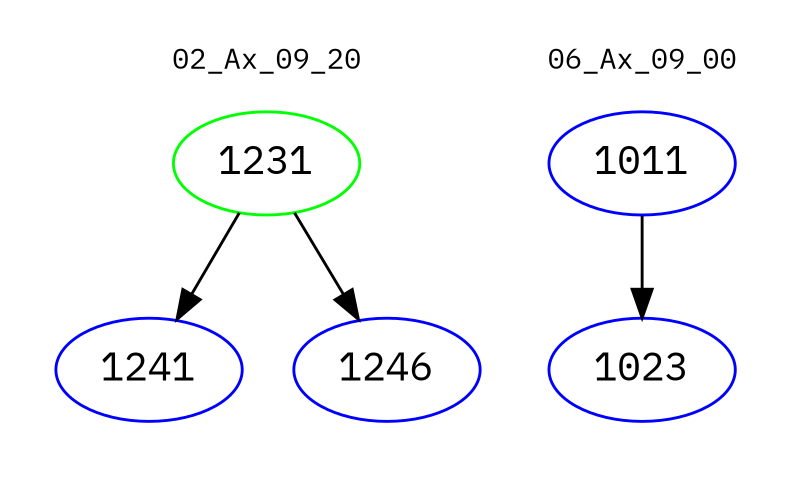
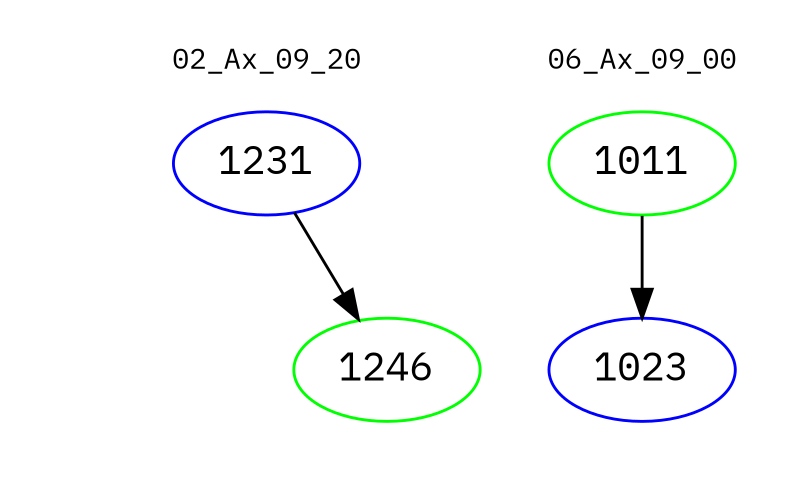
node "1231": color green -> blue
node "1011": color blue -> green
node "1241": removed
node "1246": color blue -> green
